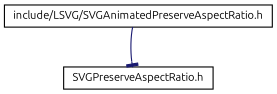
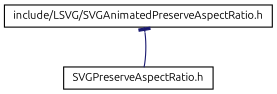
edge "include/LSVG/SVGAnimatedPreserveAspectRatio.h" -> "SVGPreserveAspectRatio.h": reversed
